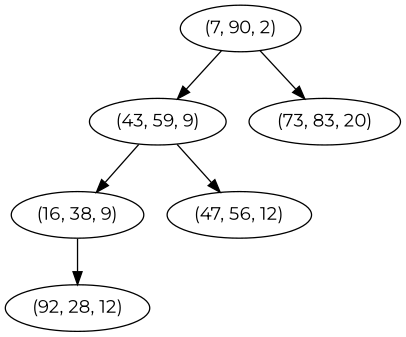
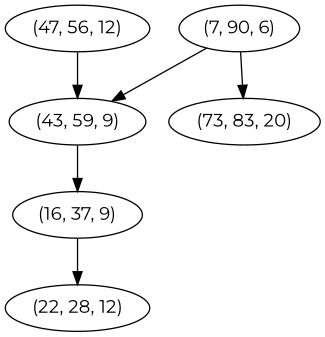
node "(7, 90, 2)": label "(7, 90, 2)" -> "(7, 90, 6)"
edge "(43, 59, 9)" -> "(47, 56, 12)": reversed
node "(16, 38, 9)": label "(16, 38, 9)" -> "(16, 37, 9)"
node "(92, 28, 12)": label "(92, 28, 12)" -> "(22, 28, 12)"
